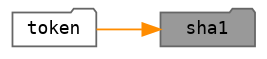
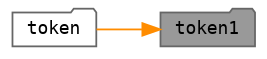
node "sha1": label "sha1" -> "token1"
